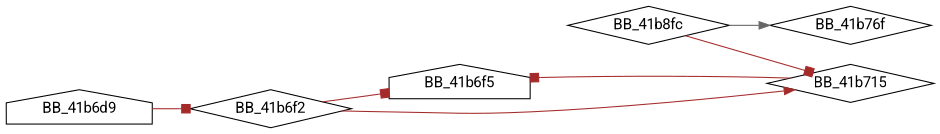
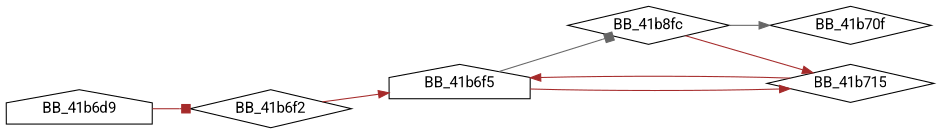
node "BB_41b76f": label "BB_41b76f" -> "BB_41b70f"
edge "BB_41b8fc" -> "BB_41b715": arrowhead box -> normal
edge "BB_41b6f5" -> "BB_41b8fc": added
edge "BB_41b715" -> "BB_41b6f5": arrowhead box -> normal
edge "BB_41b6f2" -> "BB_41b6f5": arrowhead box -> normal
edge "BB_41b6f2" -> "BB_41b715": now "BB_41b6f5" -> "BB_41b715"
